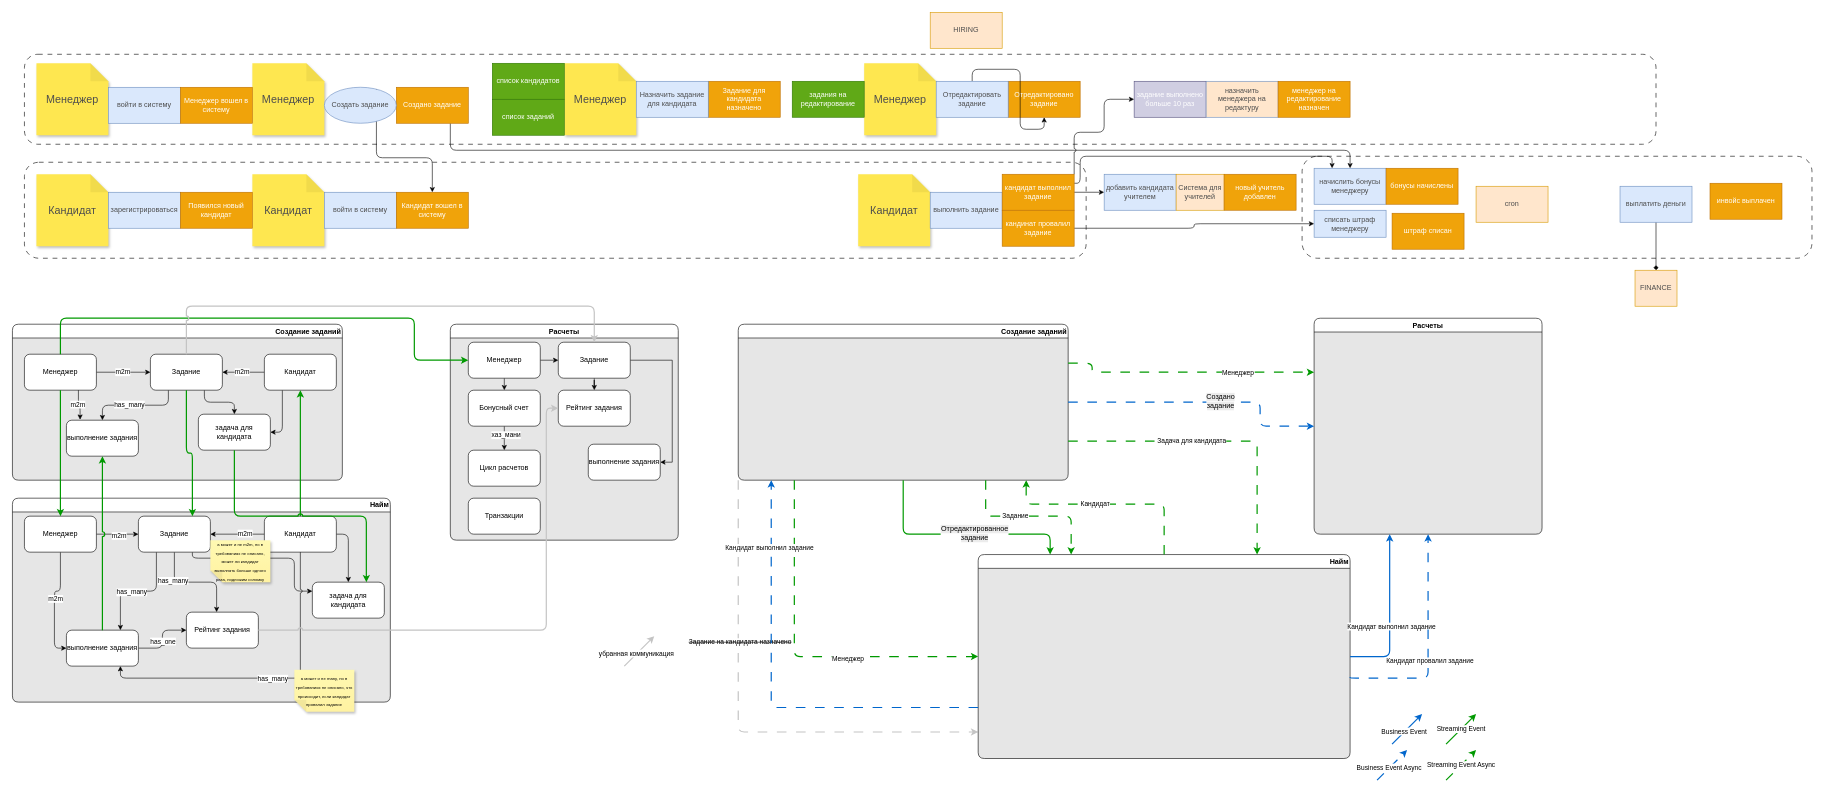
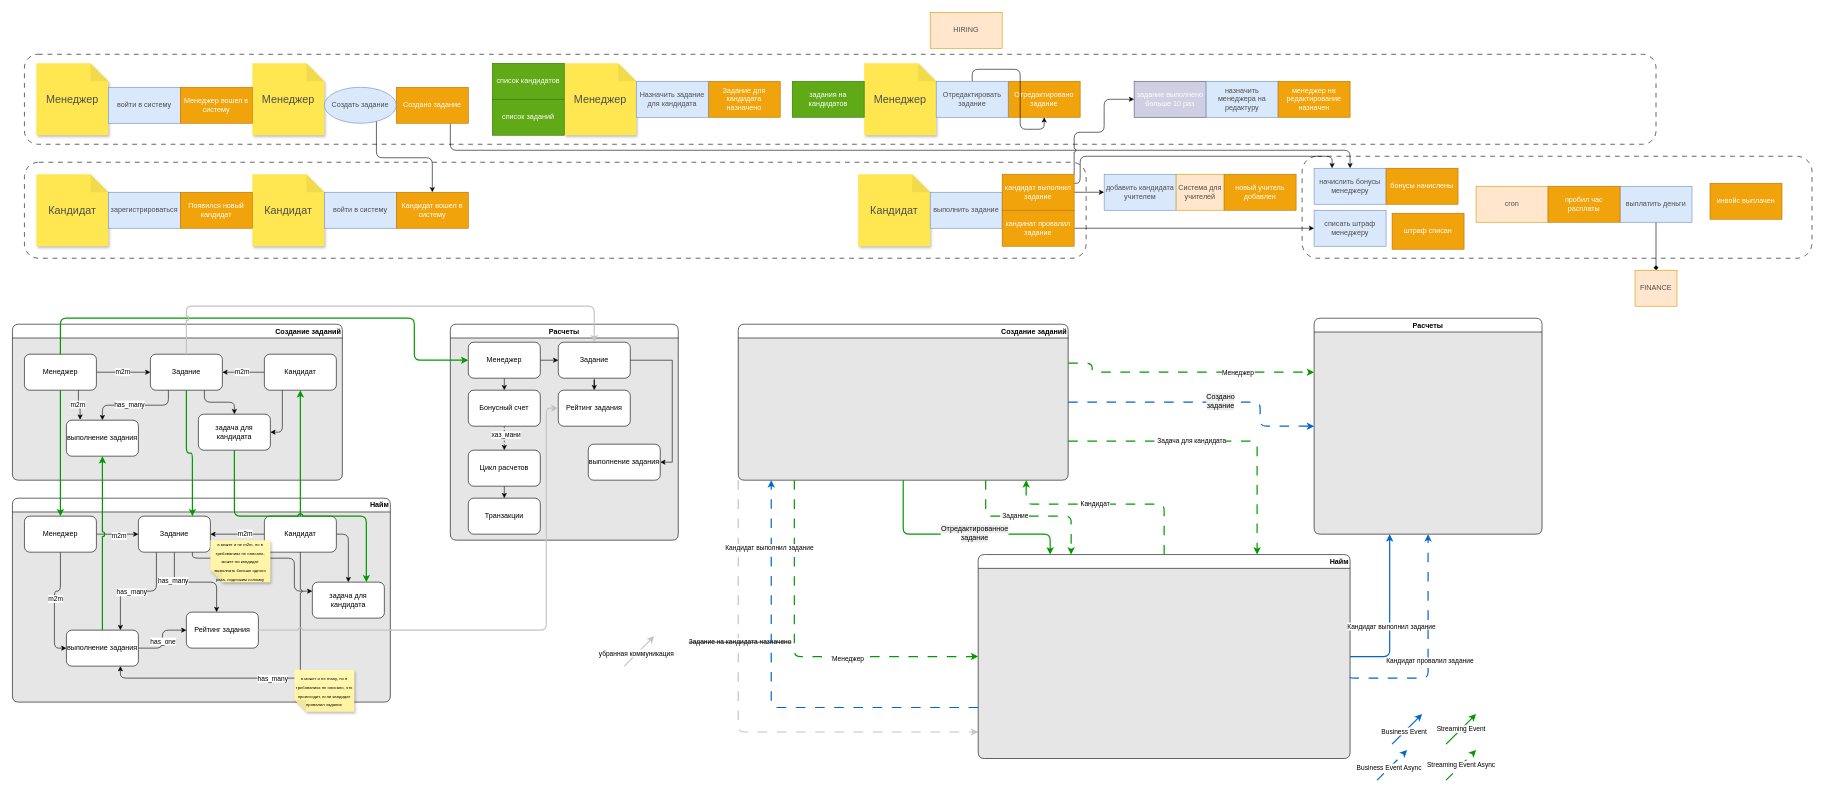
node "задания на редактирование": label "задания на редактирование" -> "задания на кандидатов"
node "назначить менеджера на редактуру": fillcolor #ffe6cc -> #dae8fc
node "пробил час расплаты": added
node "списать штраф менеджеру": size 72x27 -> 72x36
edge "Бонусный счет" -> "Цикл расчетов": style solid -> dashed
edge "Цикл расчетов" -> "Транзакции": added
